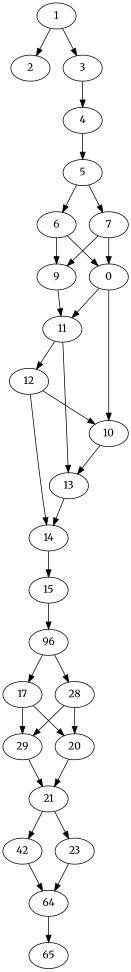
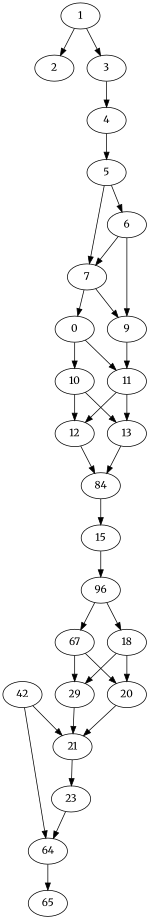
edge "6" -> "0": now "6" -> "7"
edge "12" -> "10": reversed
node "14": label "14" -> "84"
node "17": label "17" -> "67"
node "28": label "28" -> "18"
edge "21" -> "42": reversed
